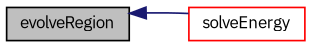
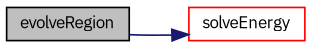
edge "solveEnergy" -> "evolveRegion": reversed
